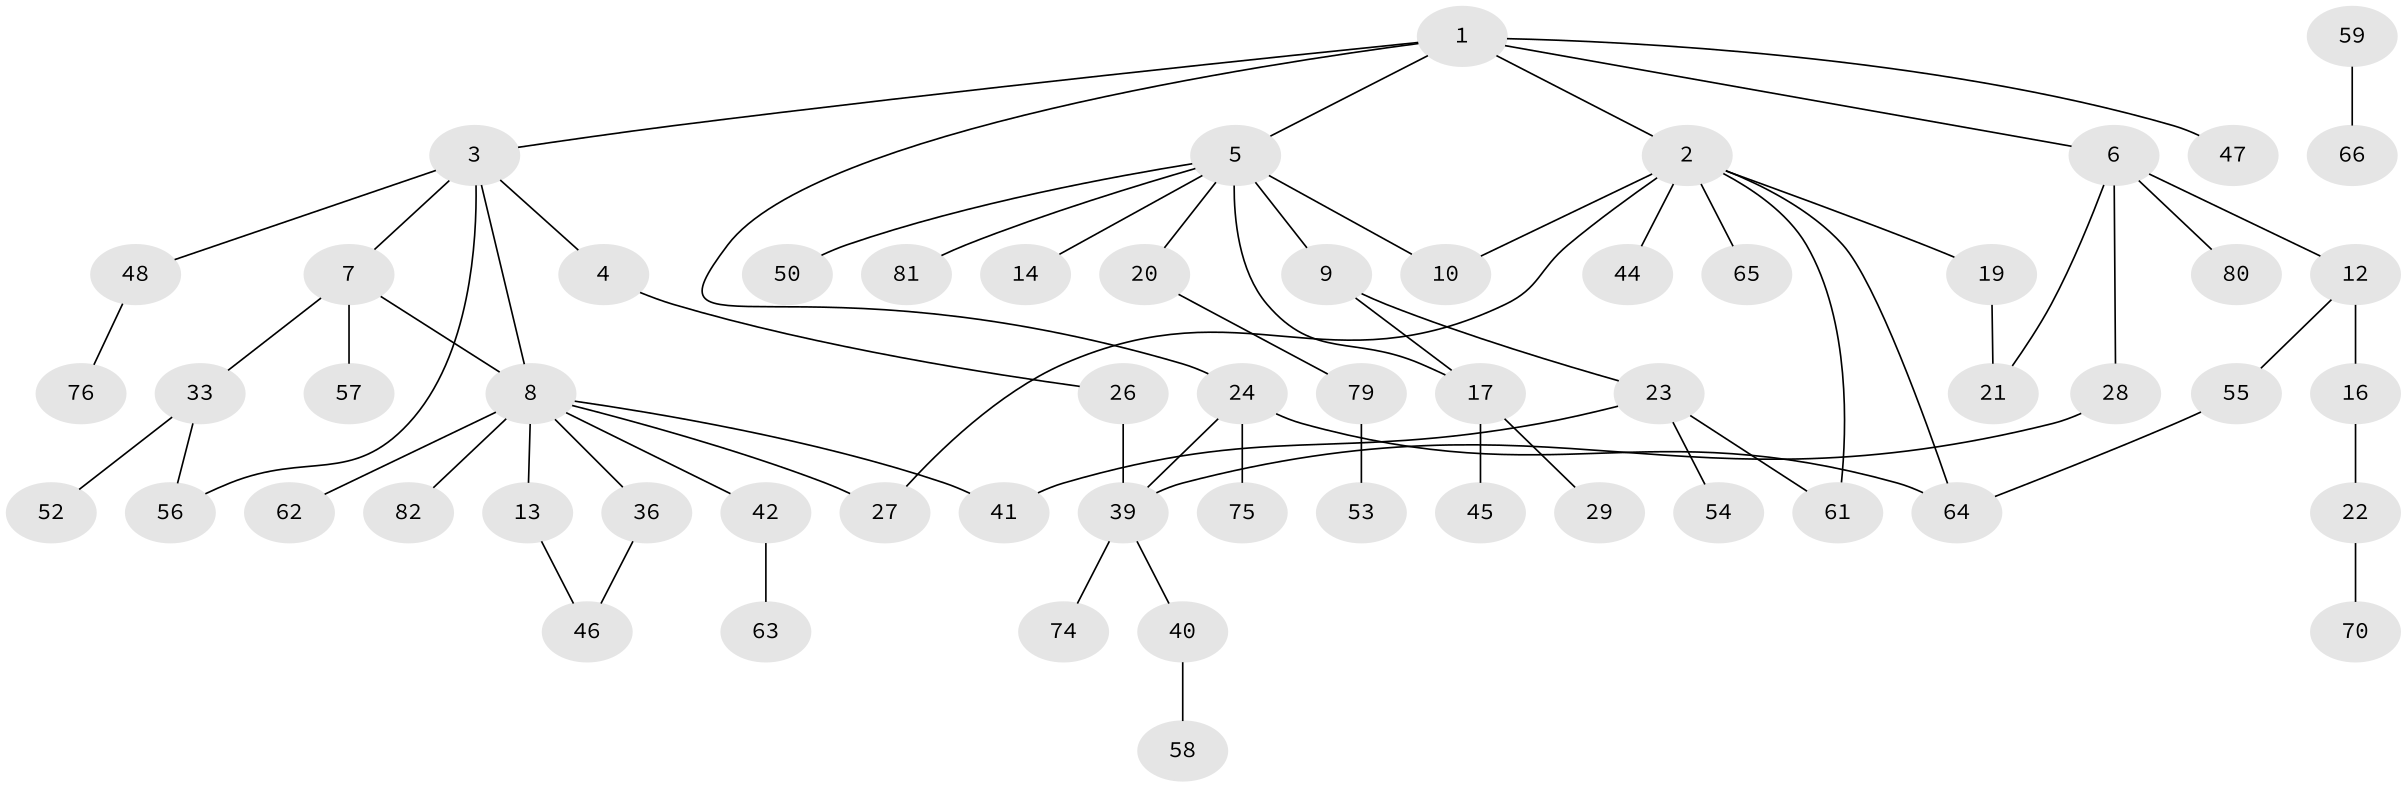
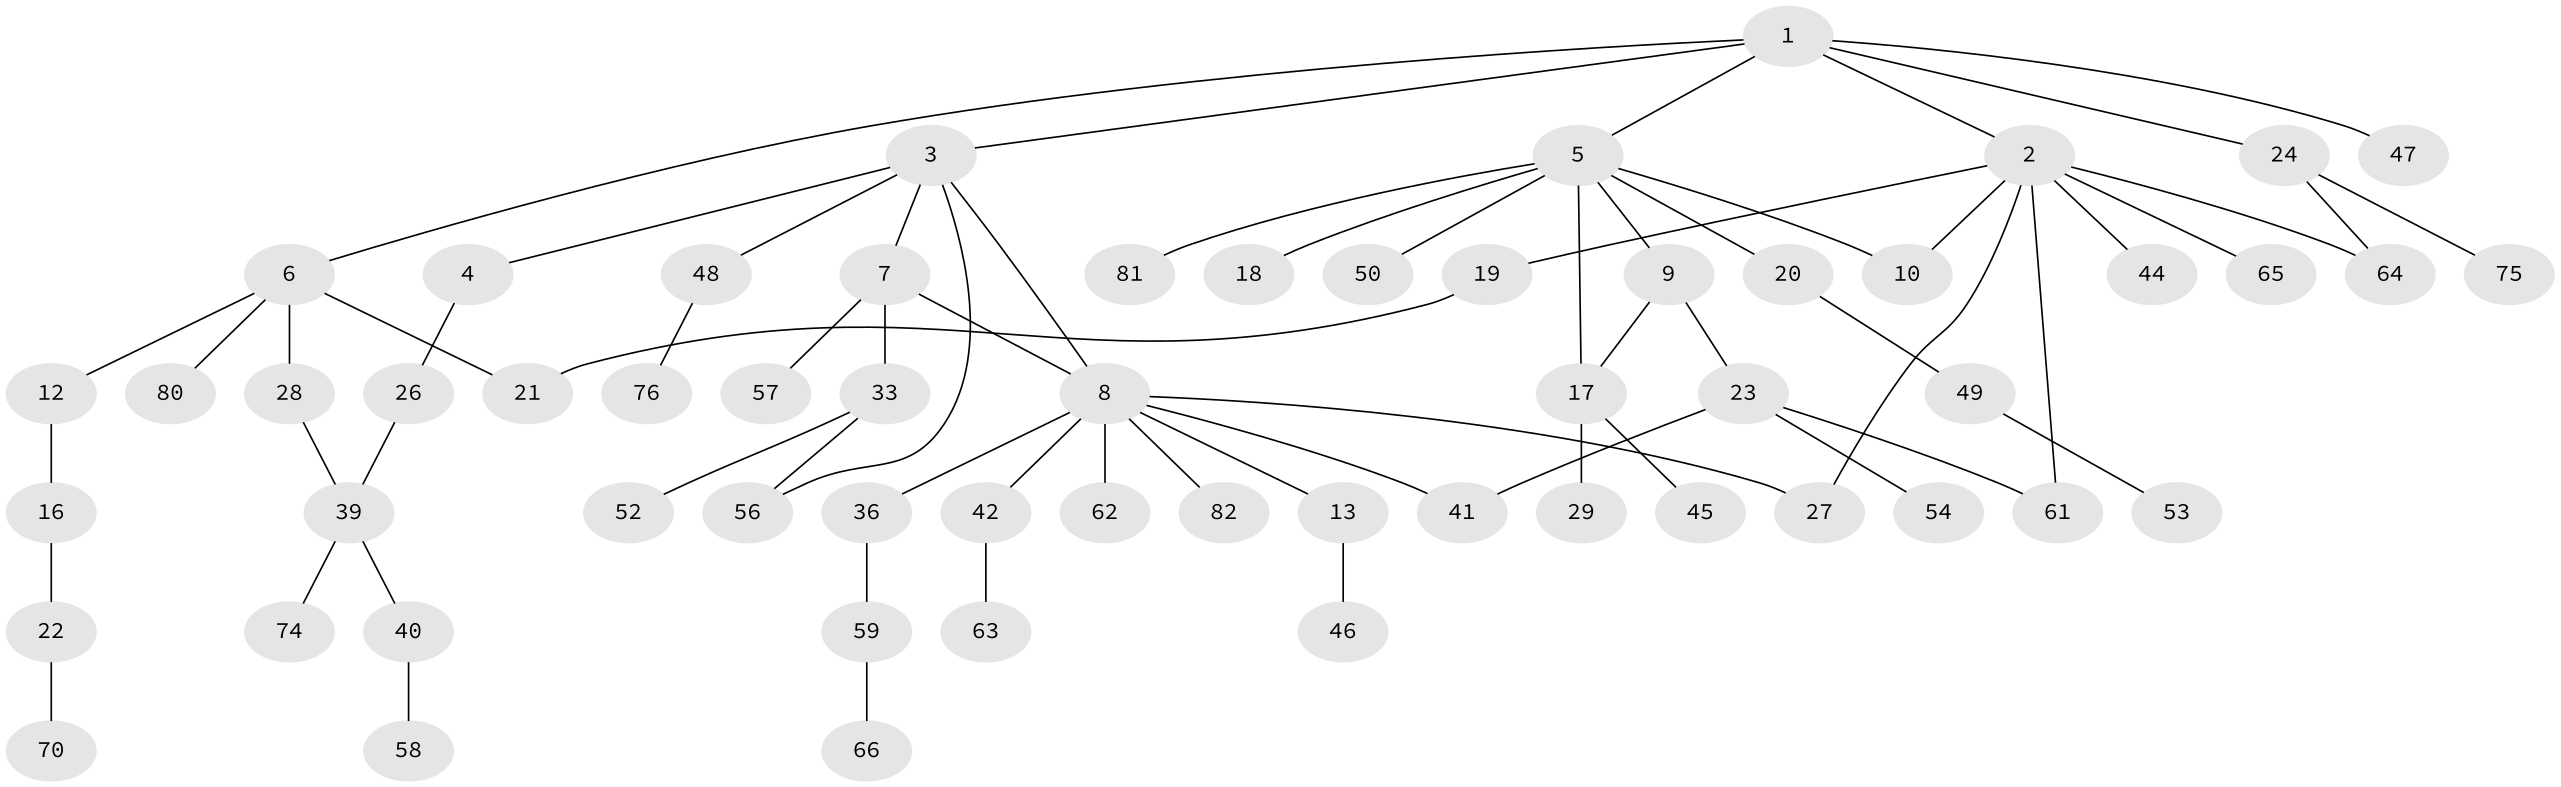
node "14": label "14" -> "18"
node "79": label "79" -> "49"
node "55": removed
edge "24" -- "39": removed
edge "36" -- "46": now "36" -- "59"
